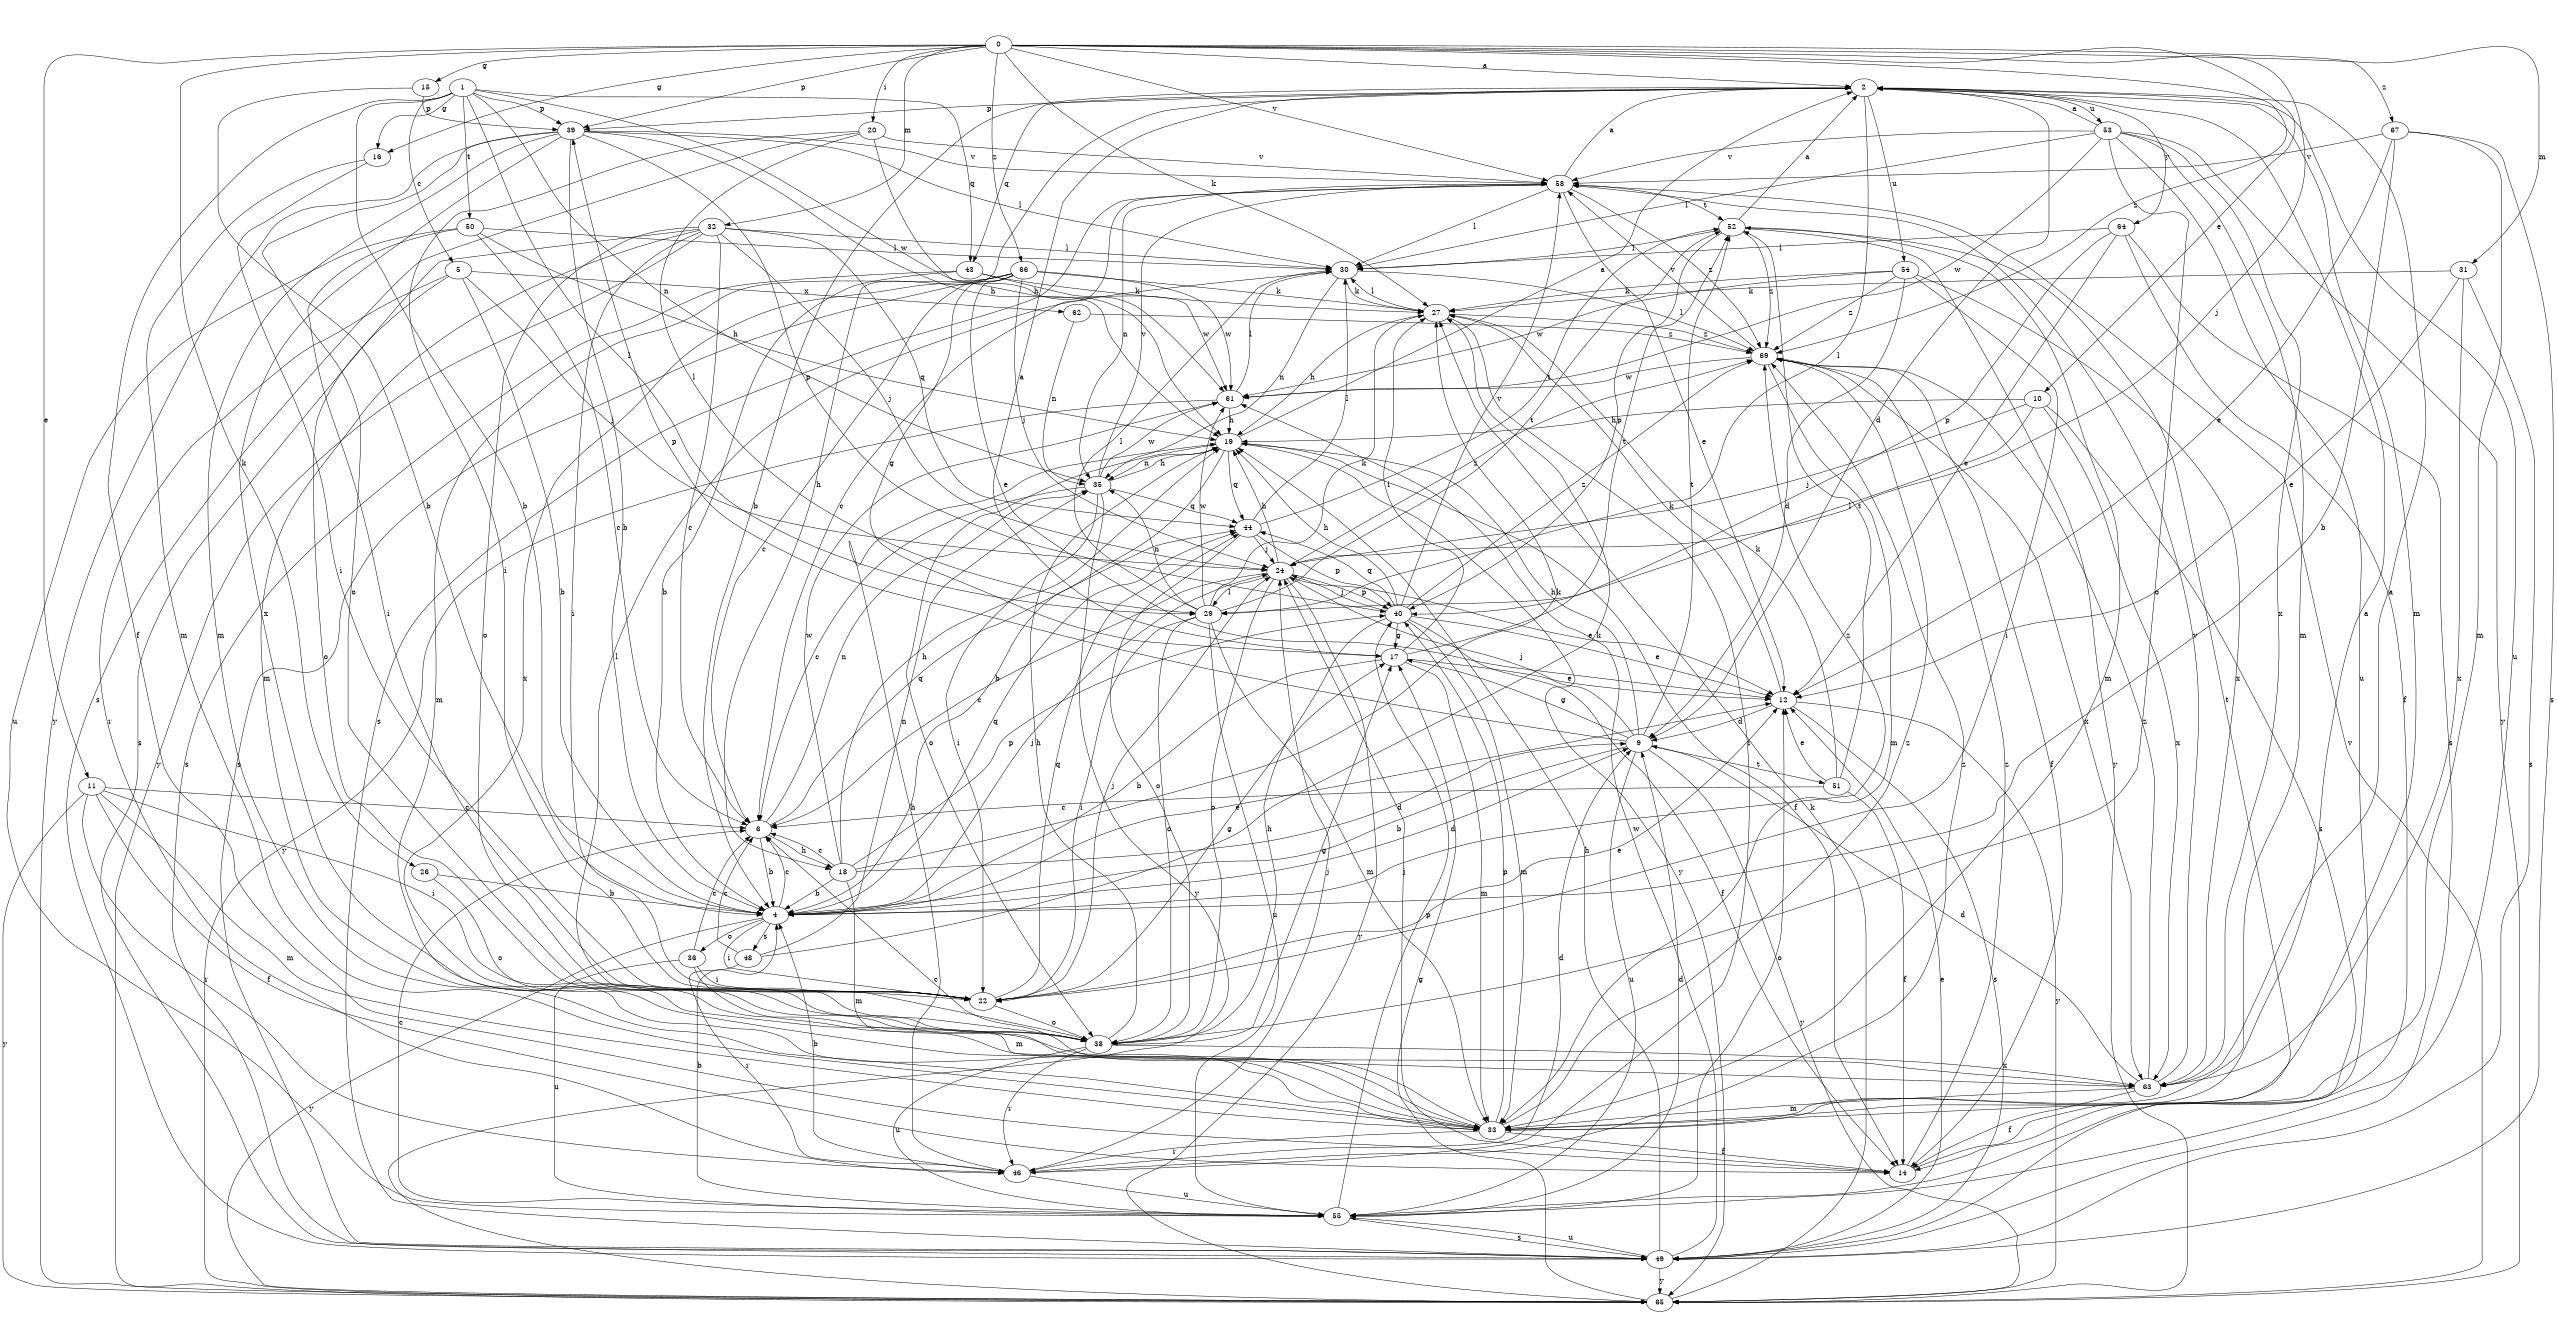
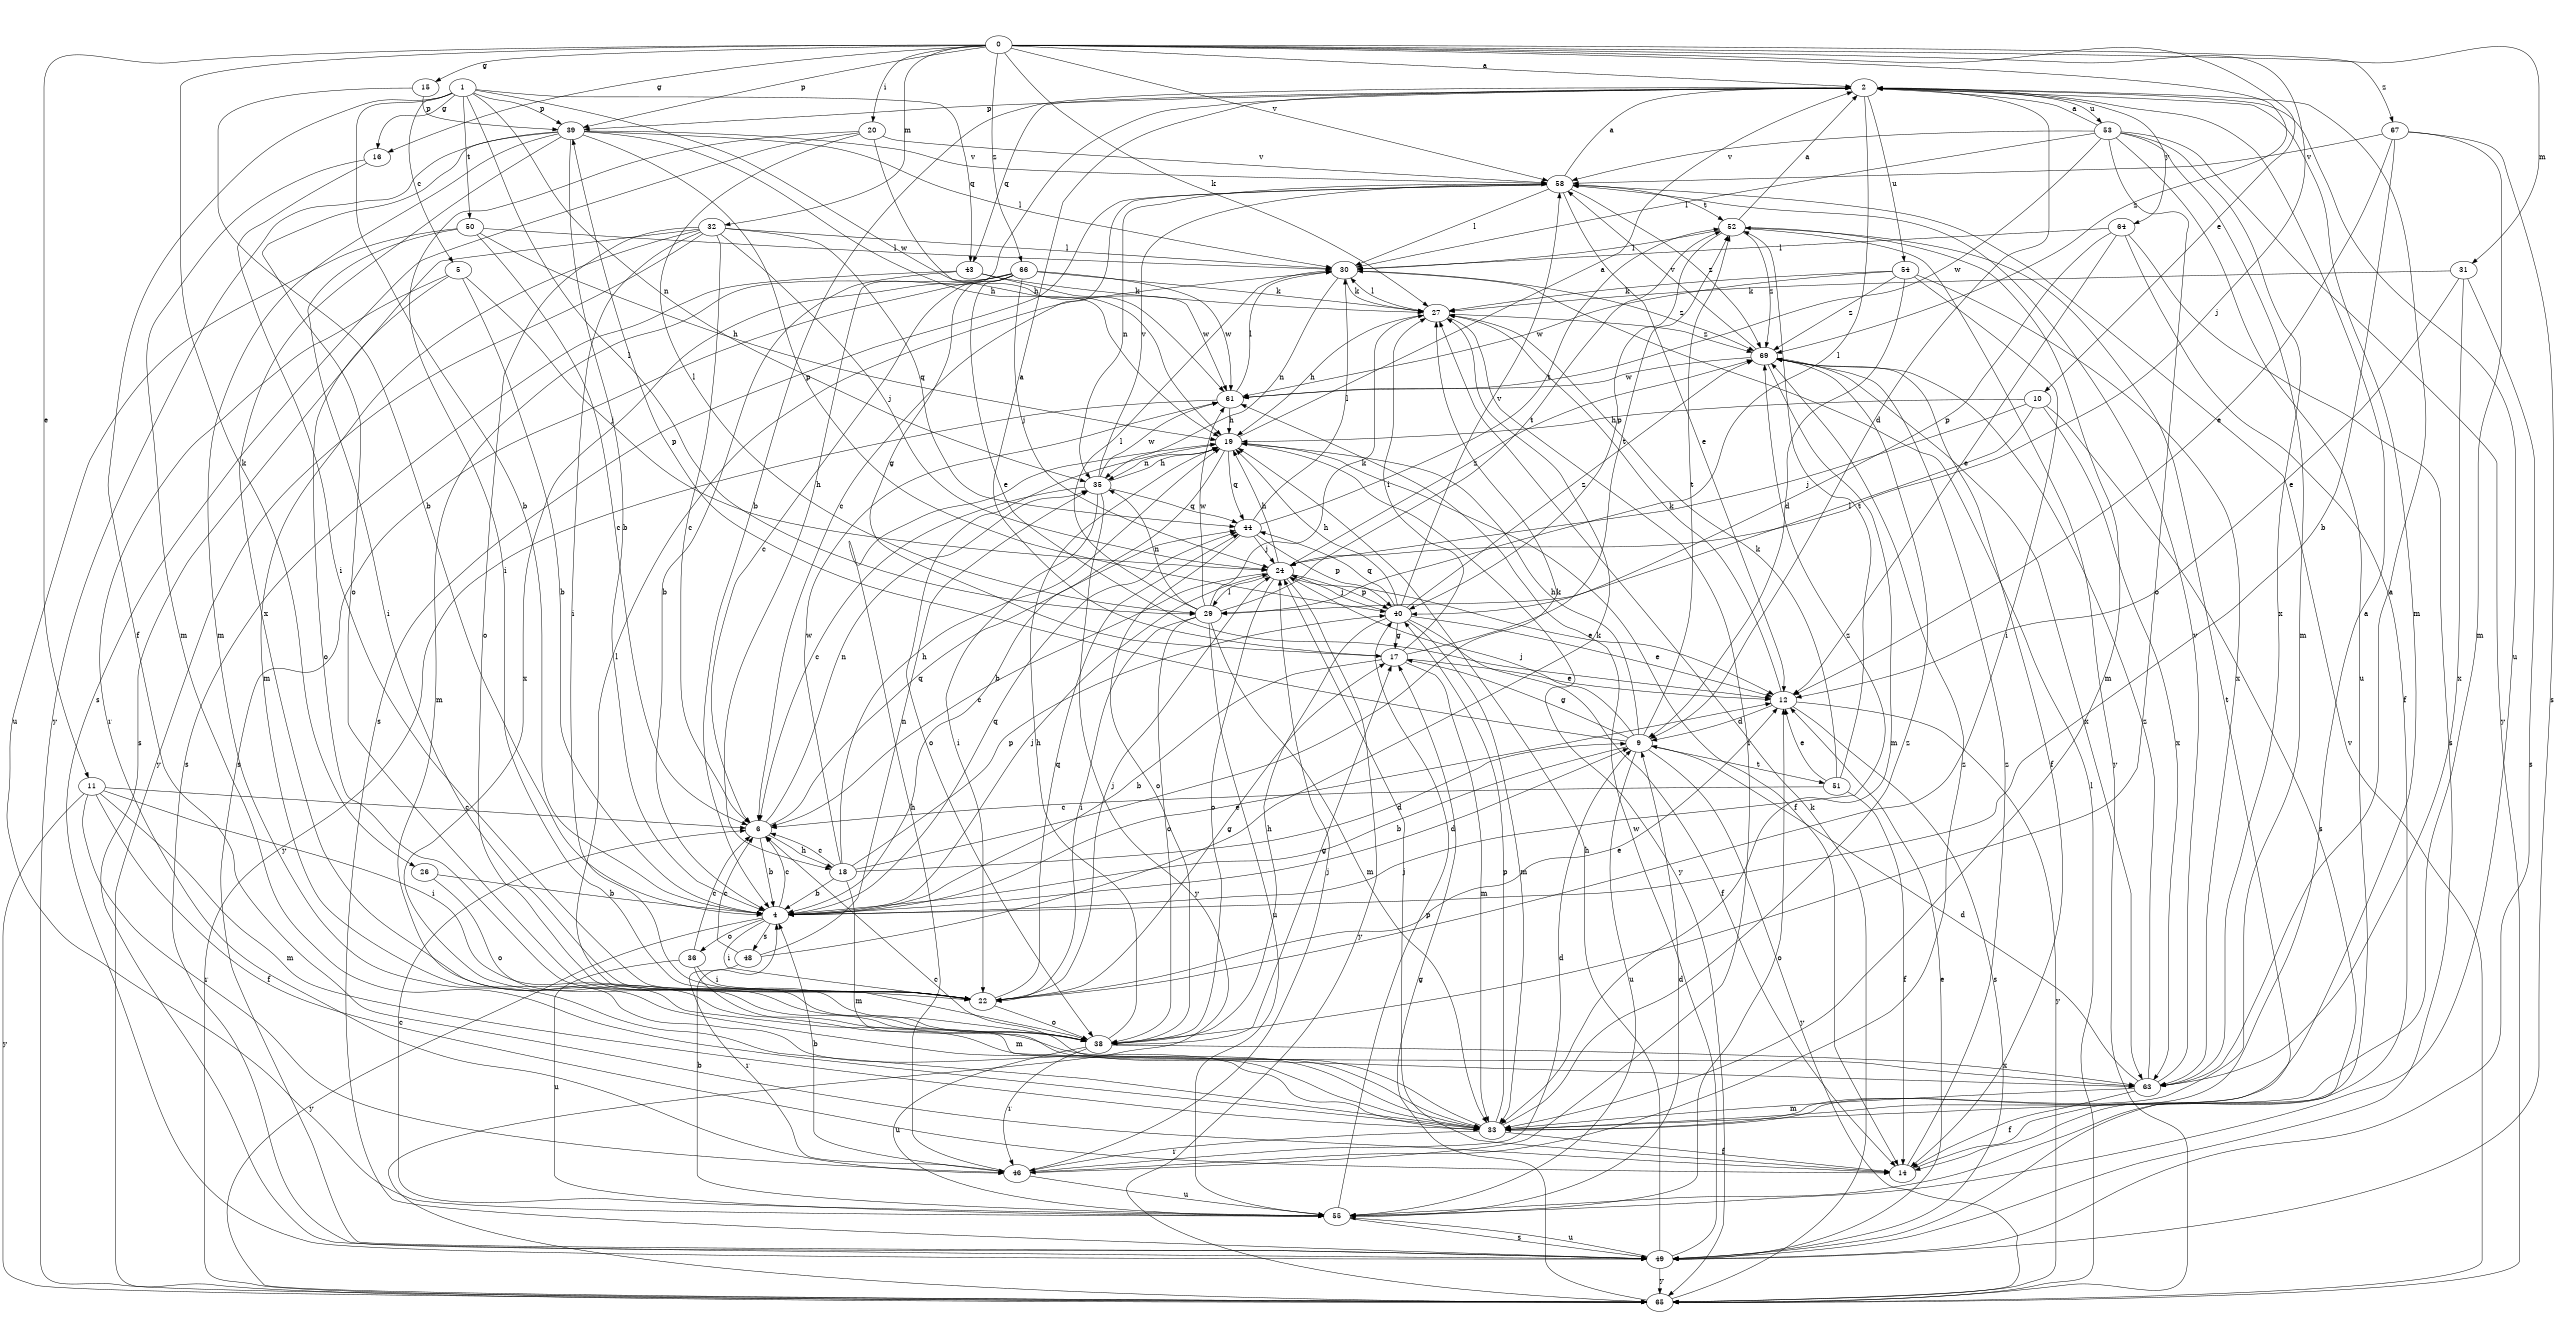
node "62": removed
edge "30" -> "69": label "l" -> "z"
edge "65" -> "30": added, label "l"
